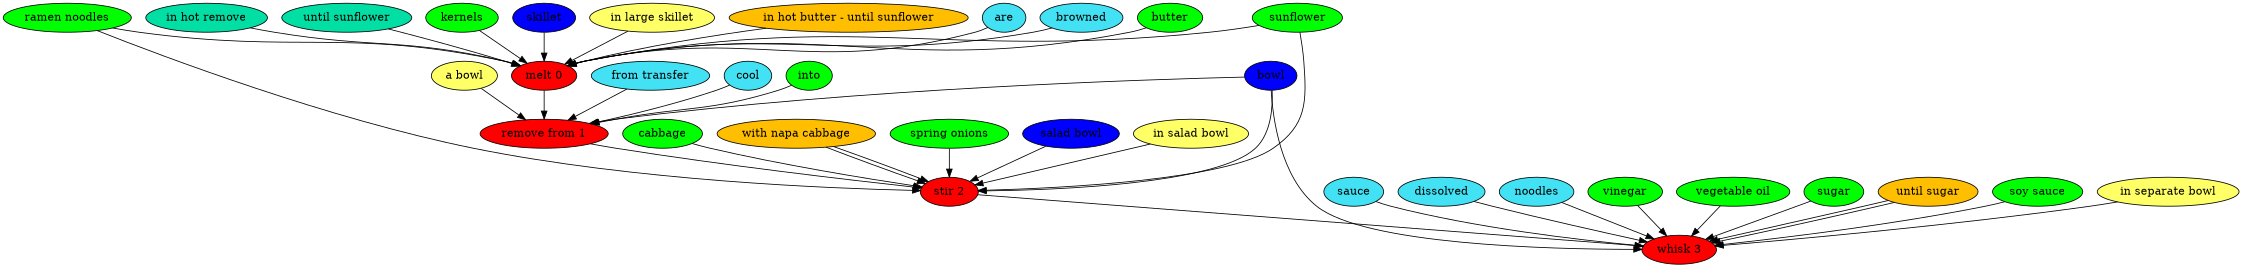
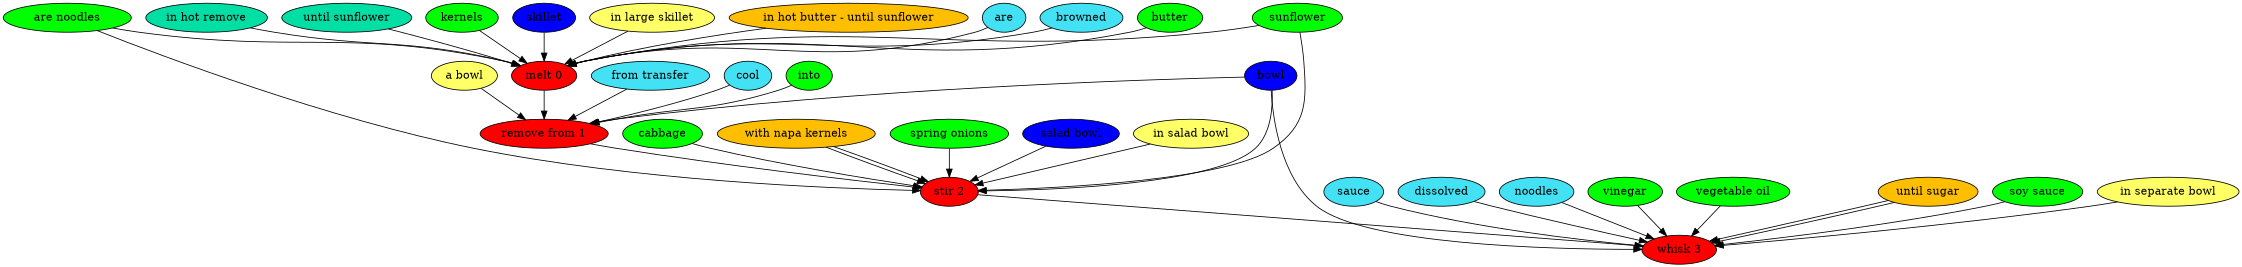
node "ramen noodles": label "ramen noodles" -> "are noodles"
node "with napa cabbage": label "with napa cabbage" -> "with napa kernels"
node "sugar": removed
